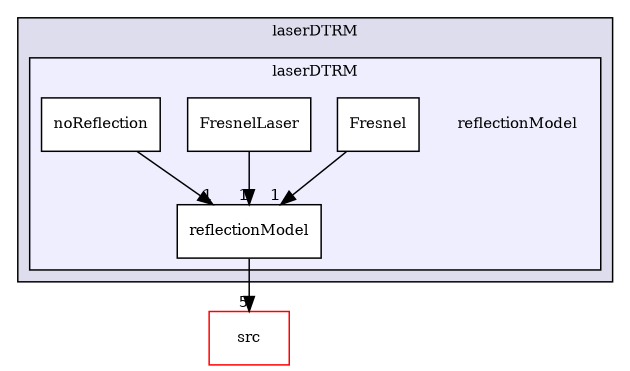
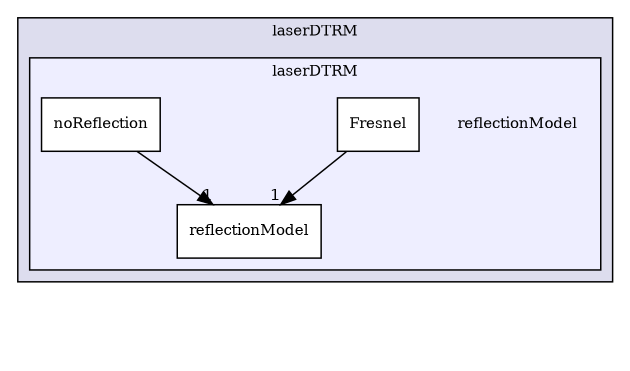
node "FresnelLaser": removed
node "src": removed
